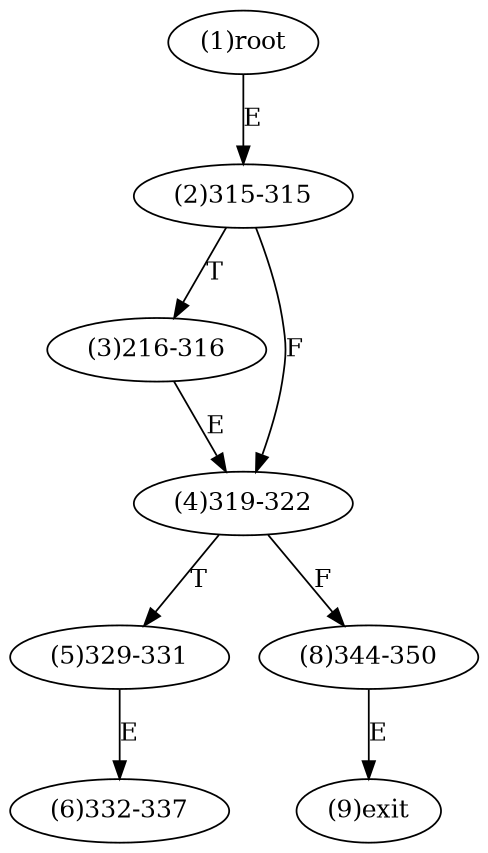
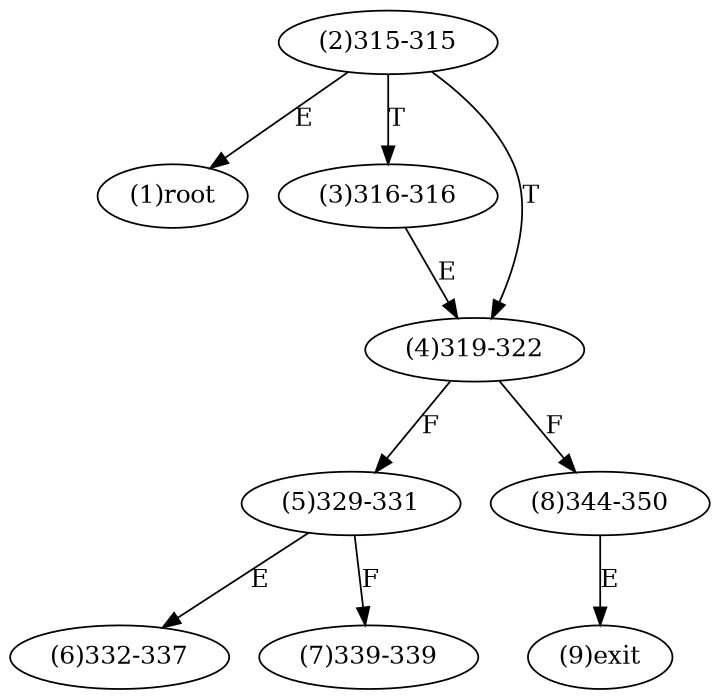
edge "(1)root" -> "(2)315-315": reversed
node "(3)216-316": label "(3)216-316" -> "(3)316-316"
edge "(2)315-315" -> "(4)319-322": label "F" -> "T"
edge "(4)319-322" -> "(5)329-331": label "T" -> "F"
node "(7)339-339": added
